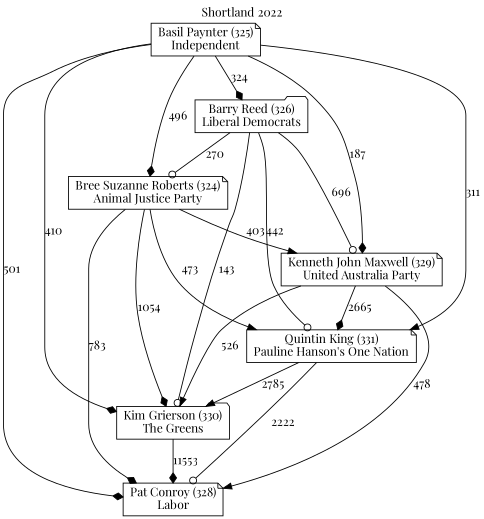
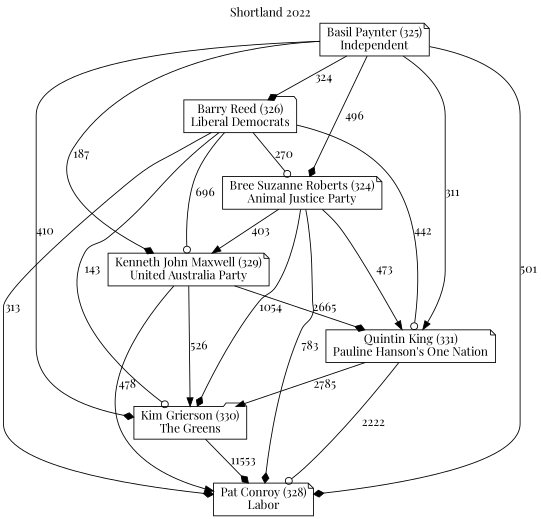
edge "Barry Reed (326) Liberal Democrats" -> "Pat Conroy (328) Labor": added, label "313"
